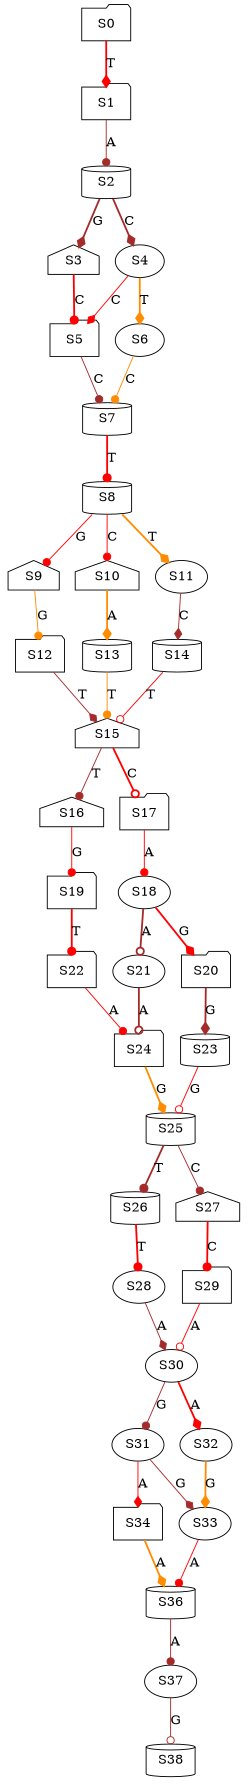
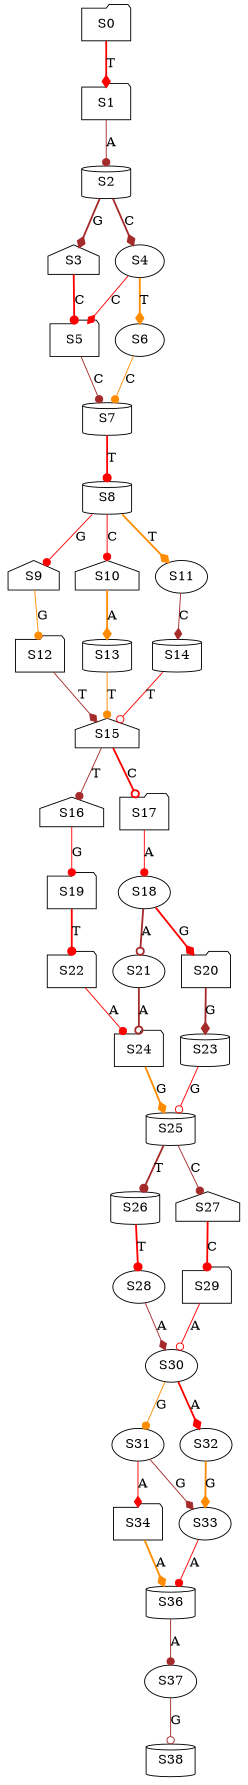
edge "S30" -> "S31": color brown -> darkorange
